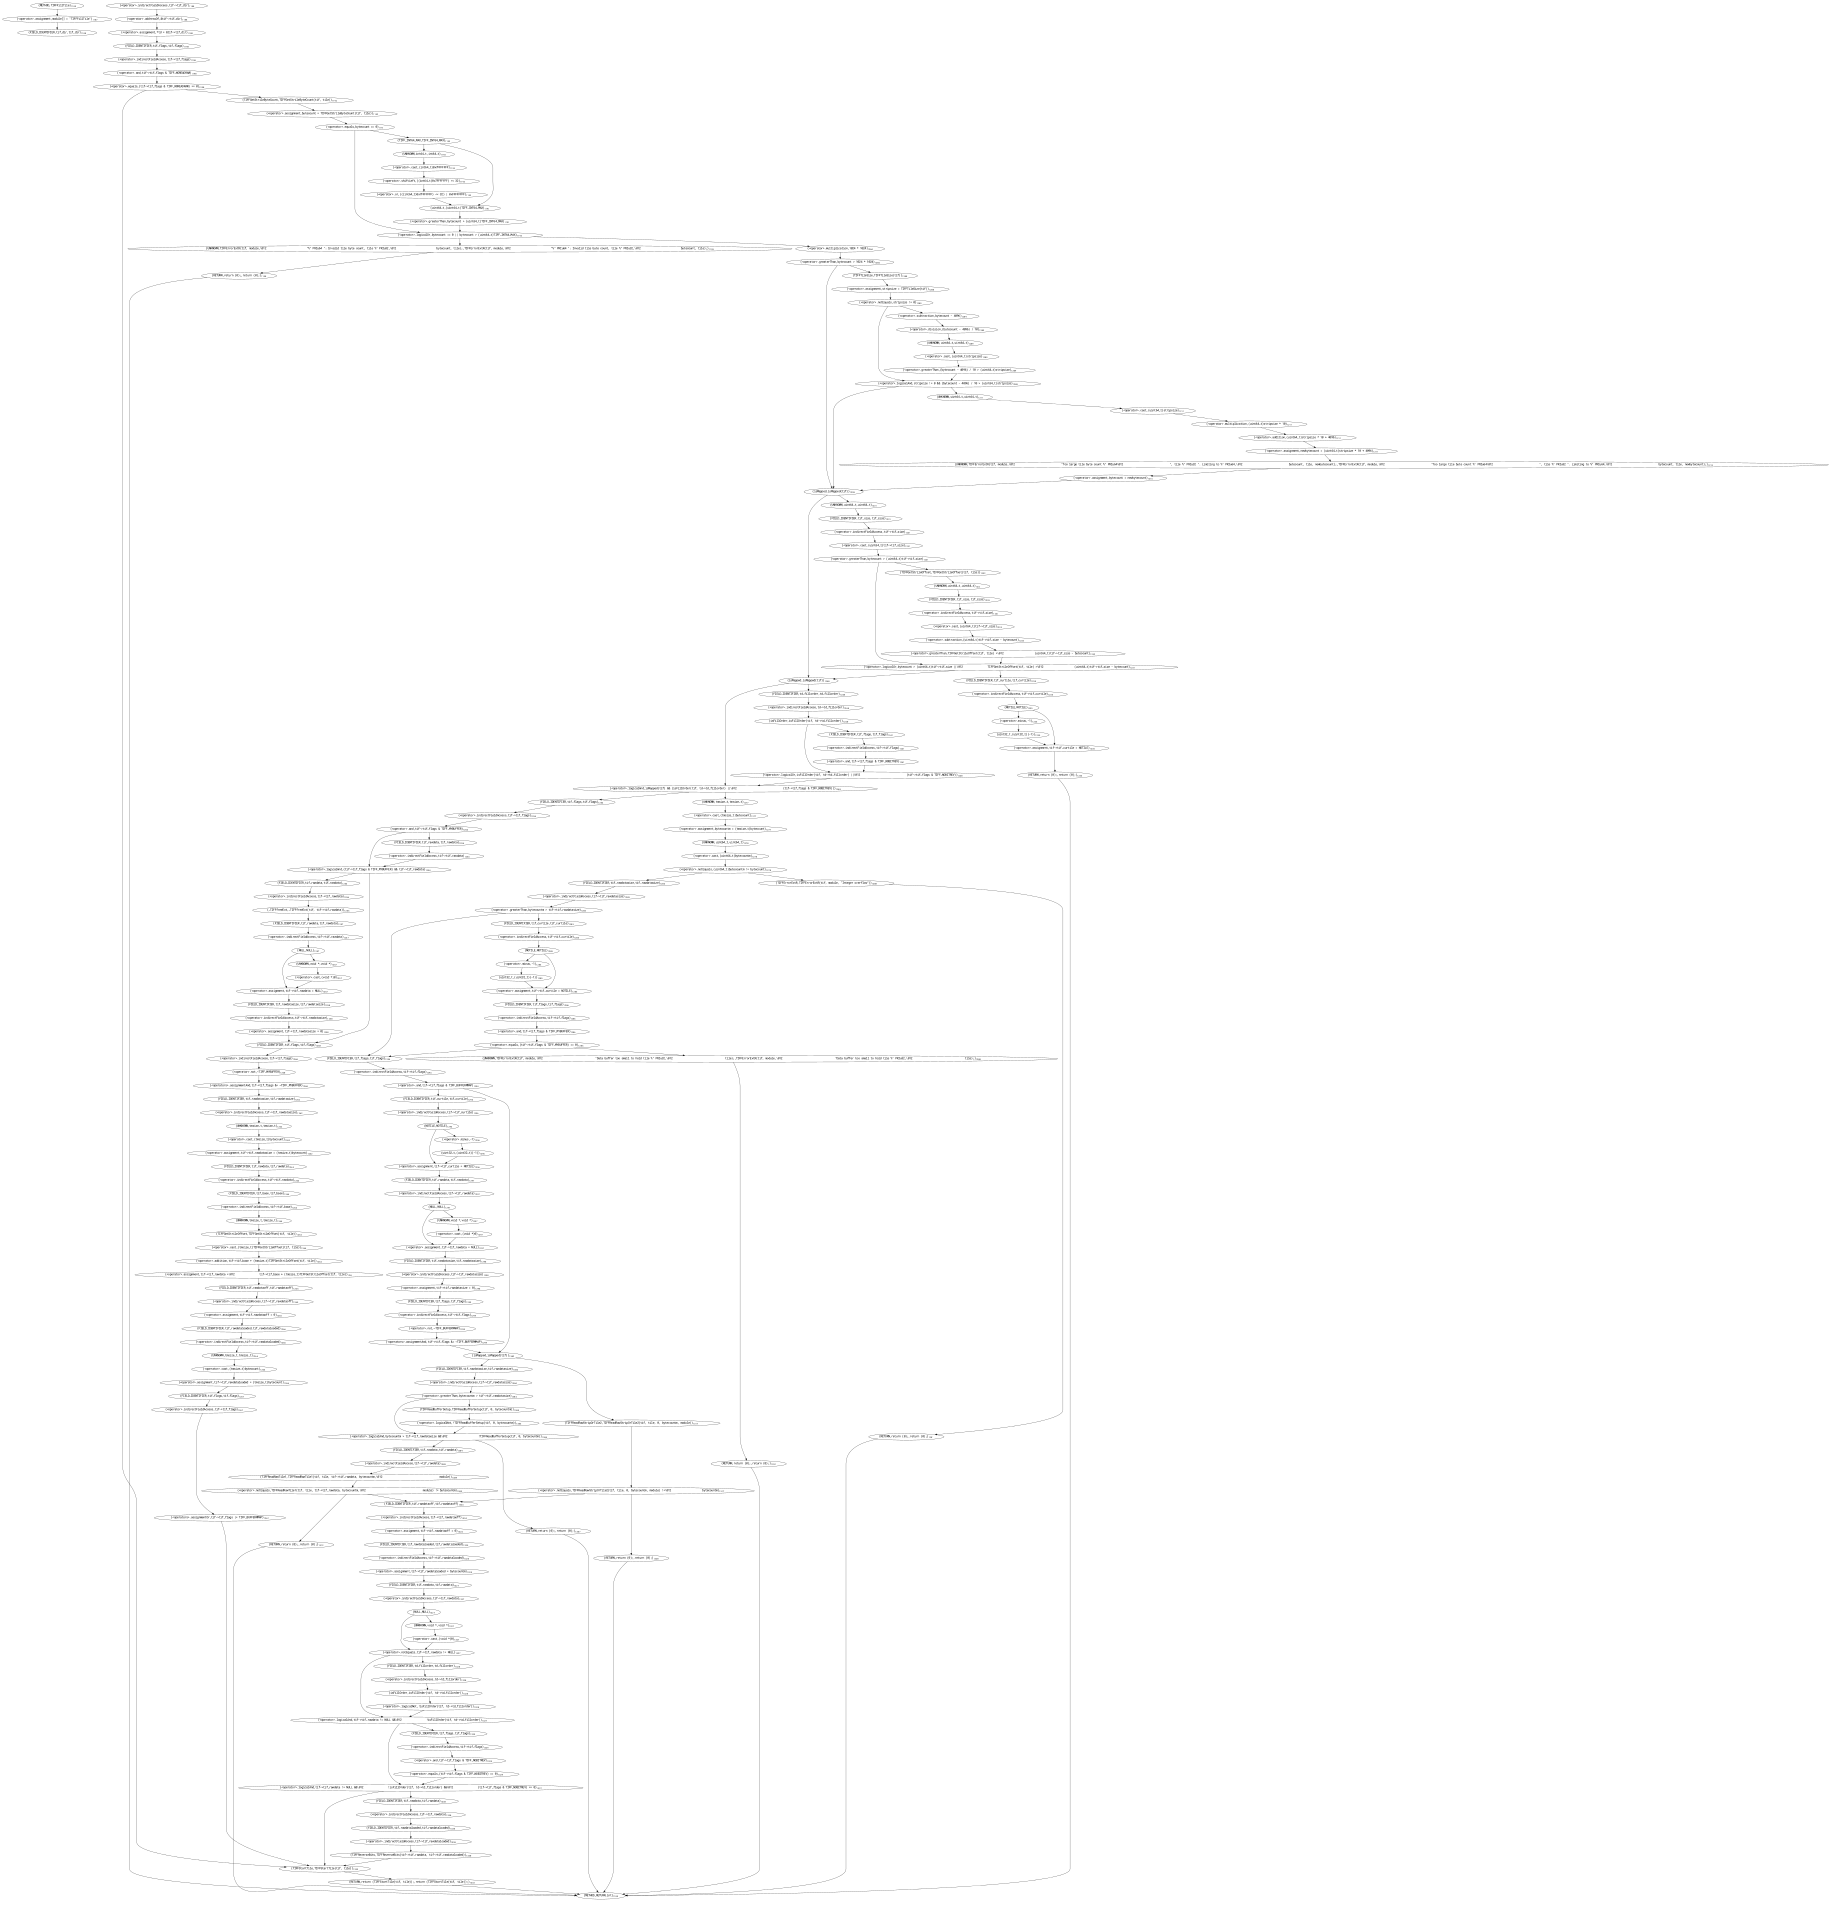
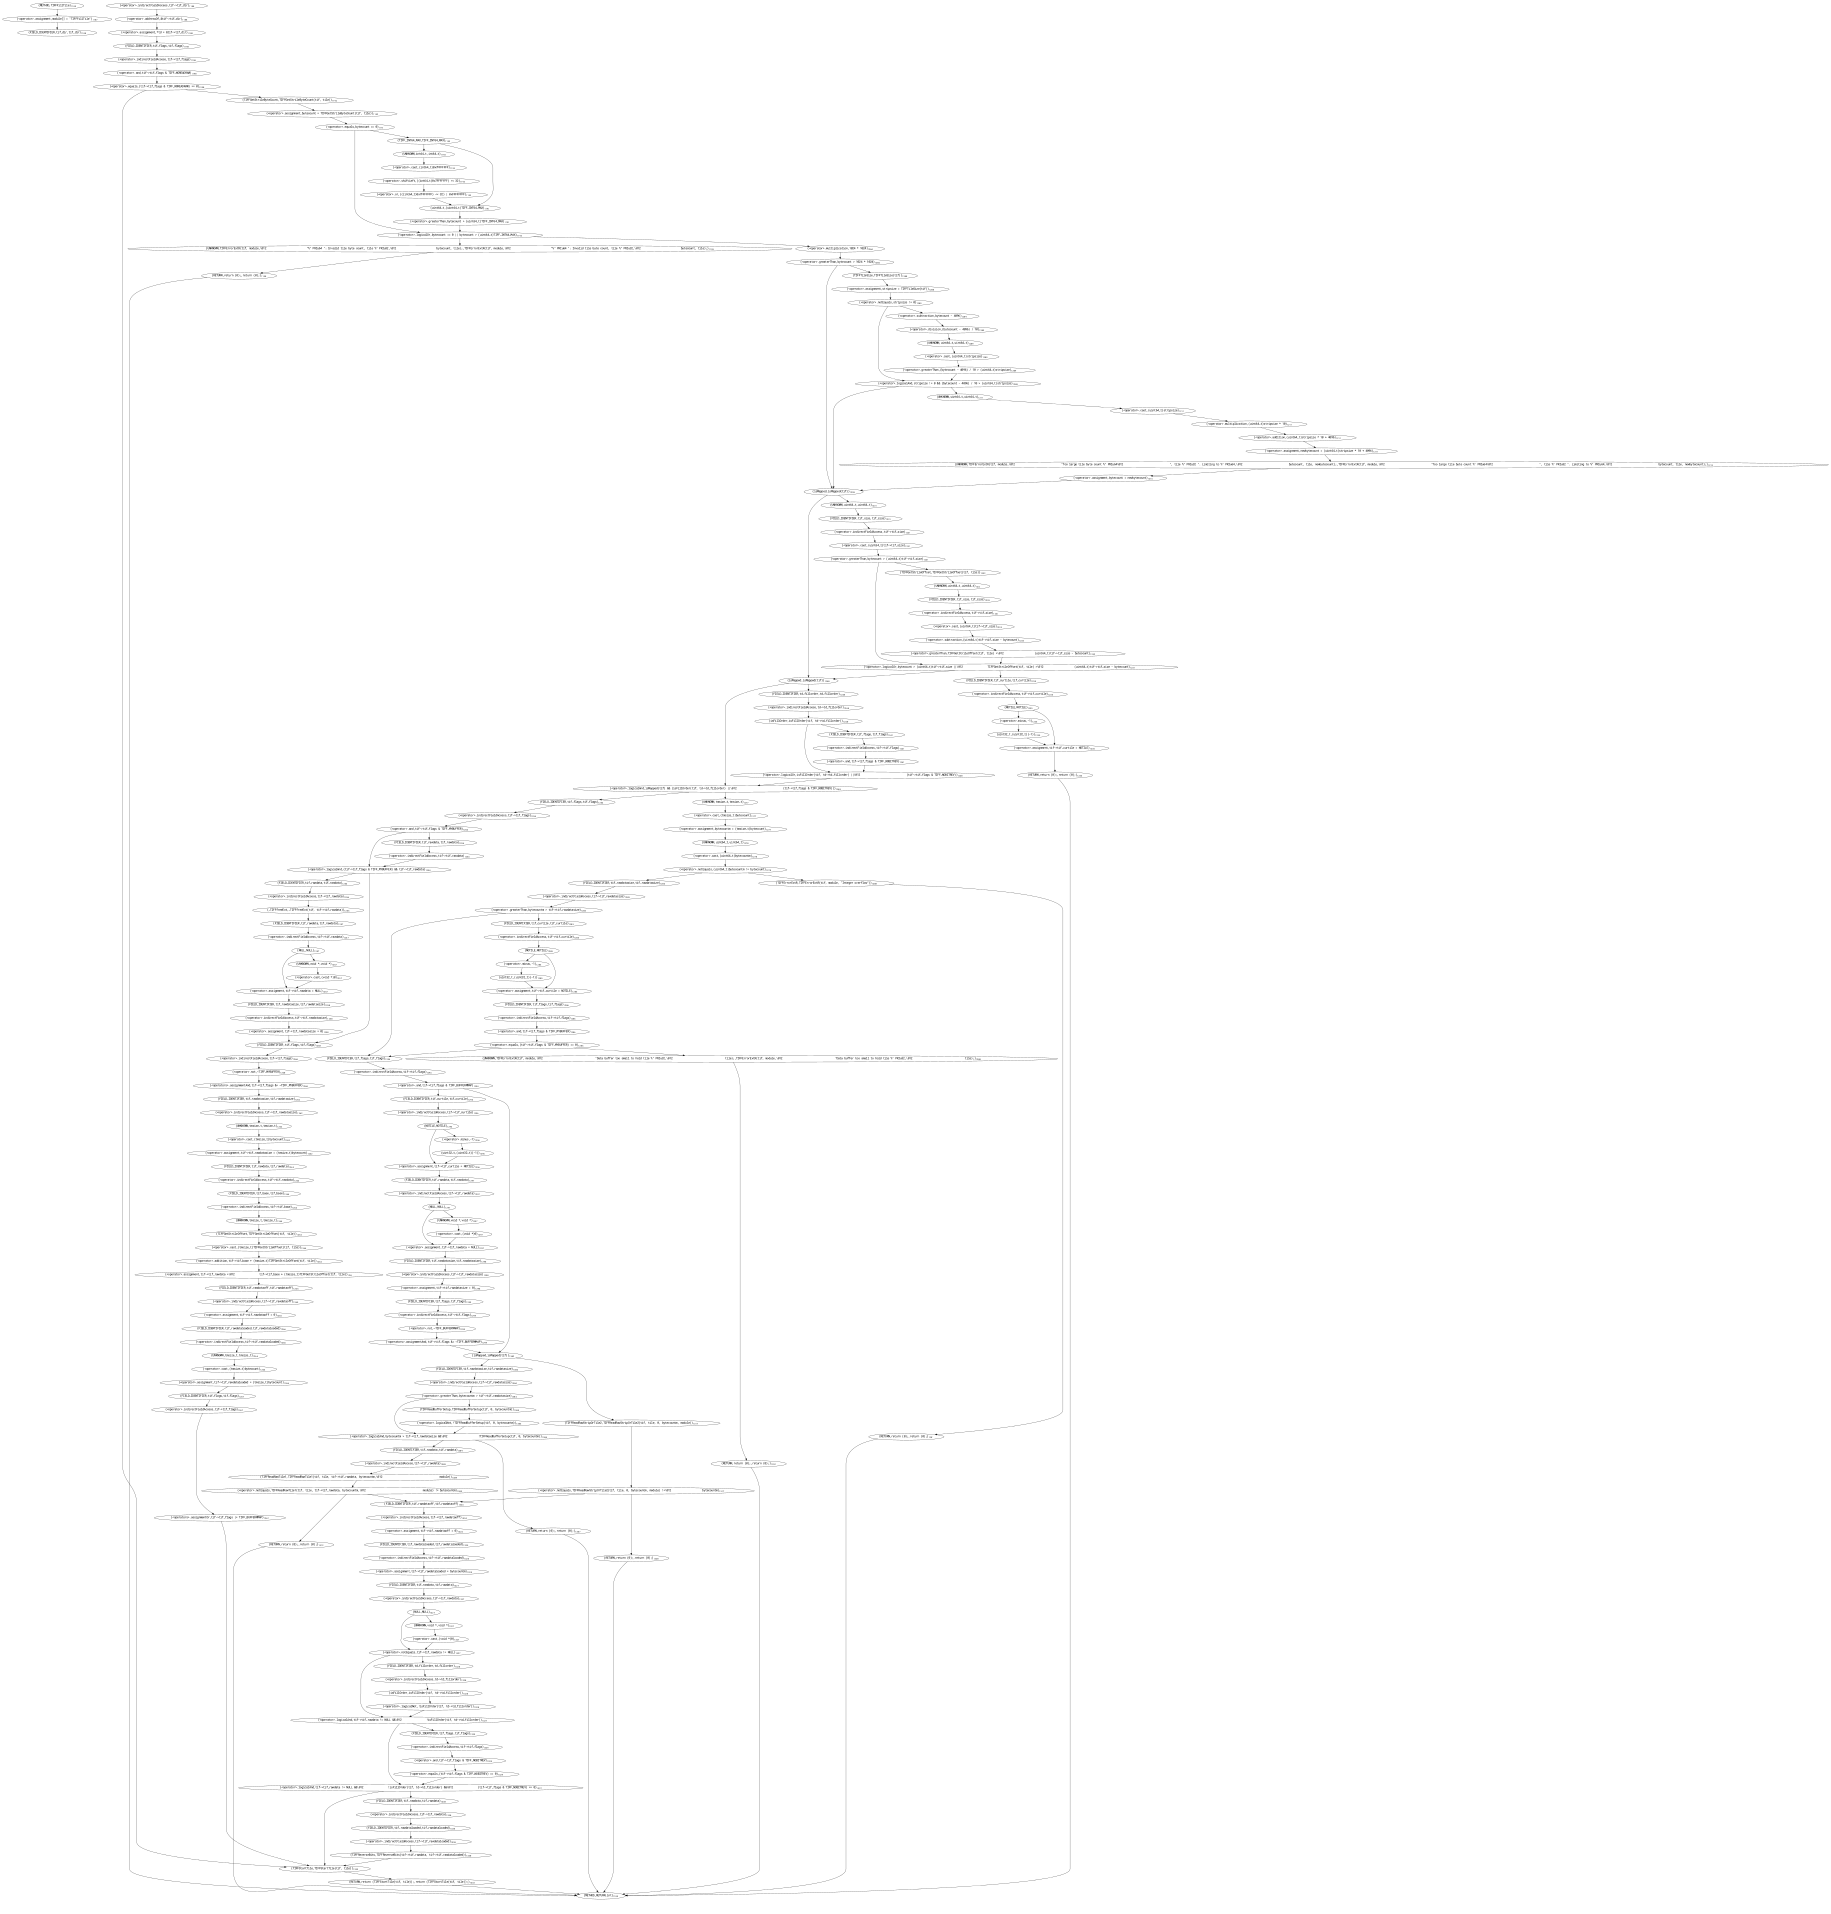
edge "(<operator>.cast,(int64_t)0x7FFFFFFF)" -> "(<operator>.shiftLeft,((int64_t)0x7FFFFFFF) << 32)": removed
